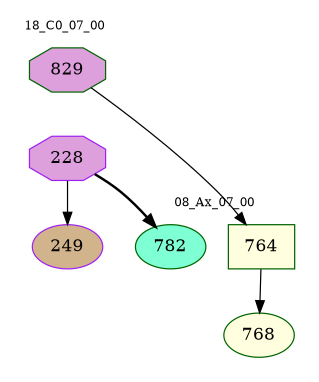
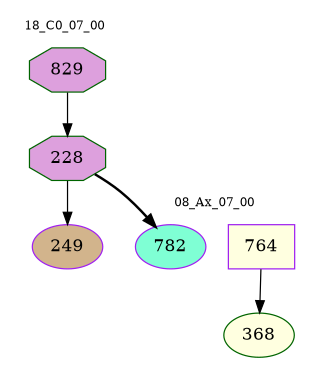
edge "829" -> "764": now "829" -> "228"
node "228": color purple -> darkgreen
node "782": color darkgreen -> purple
node "764": color darkgreen -> purple
node "768": label "768" -> "368"
